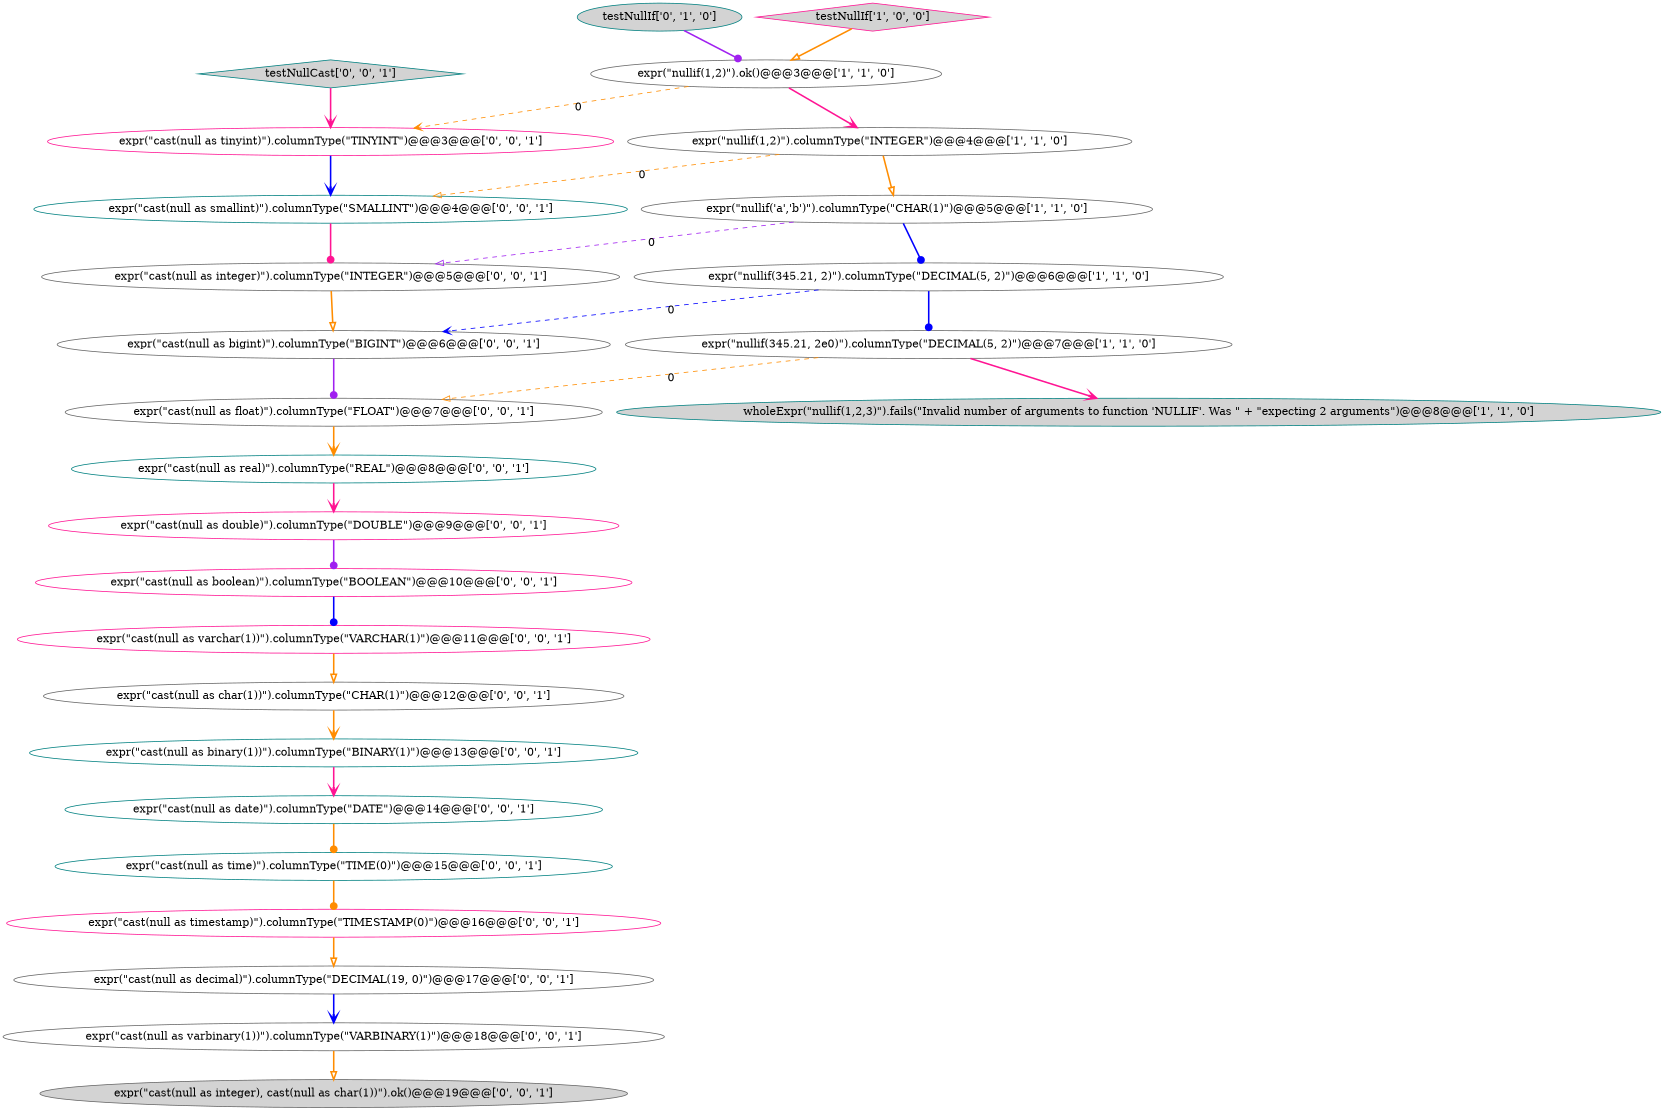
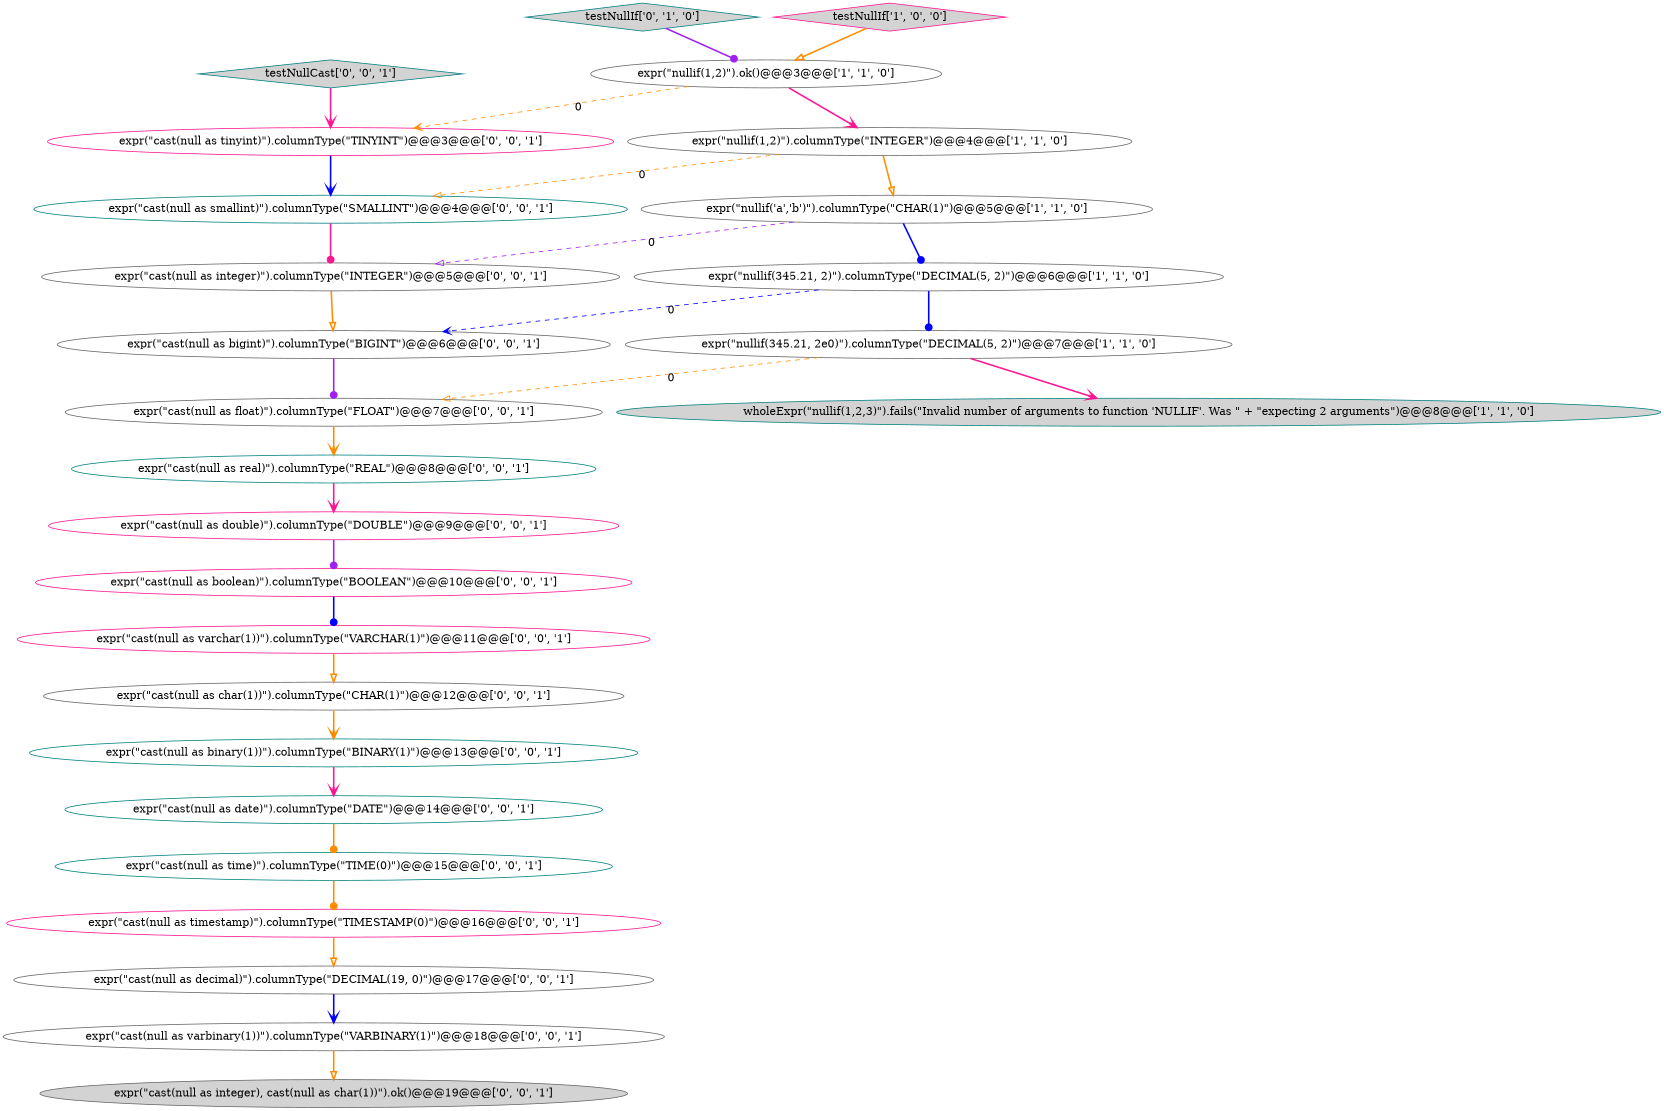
node "testNullIf['0', '1', '0']": shape ellipse -> diamond
